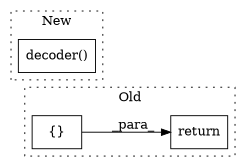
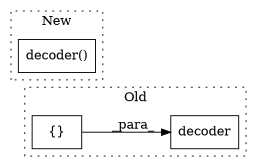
node "return": label "return" -> "decoder"
